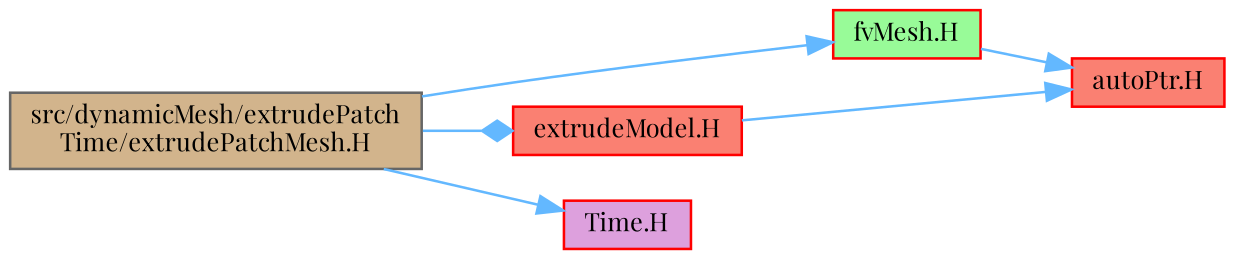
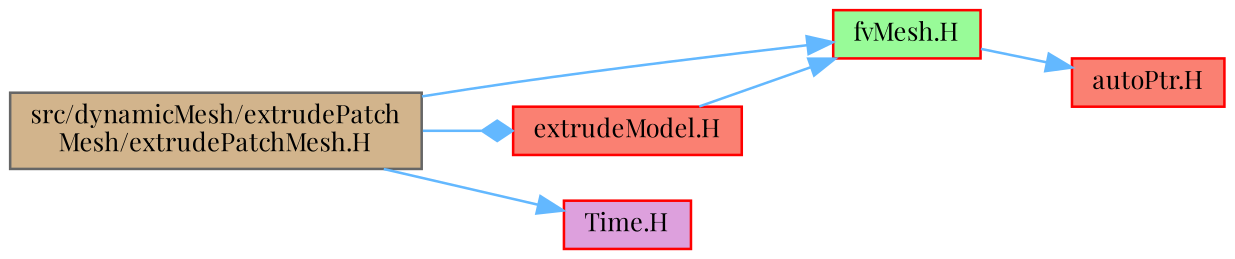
edge "extrudeModel.H" -> "autoPtr.H": now "extrudeModel.H" -> "fvMesh.H"
node "src/dynamicMesh/extrudePatch Time/extrudePatchMesh.H": label "src/dynamicMesh/extrudePatch Time/extrudePatchMesh.H" -> "src/dynamicMesh/extrudePatch Mesh/extrudePatchMesh.H"
